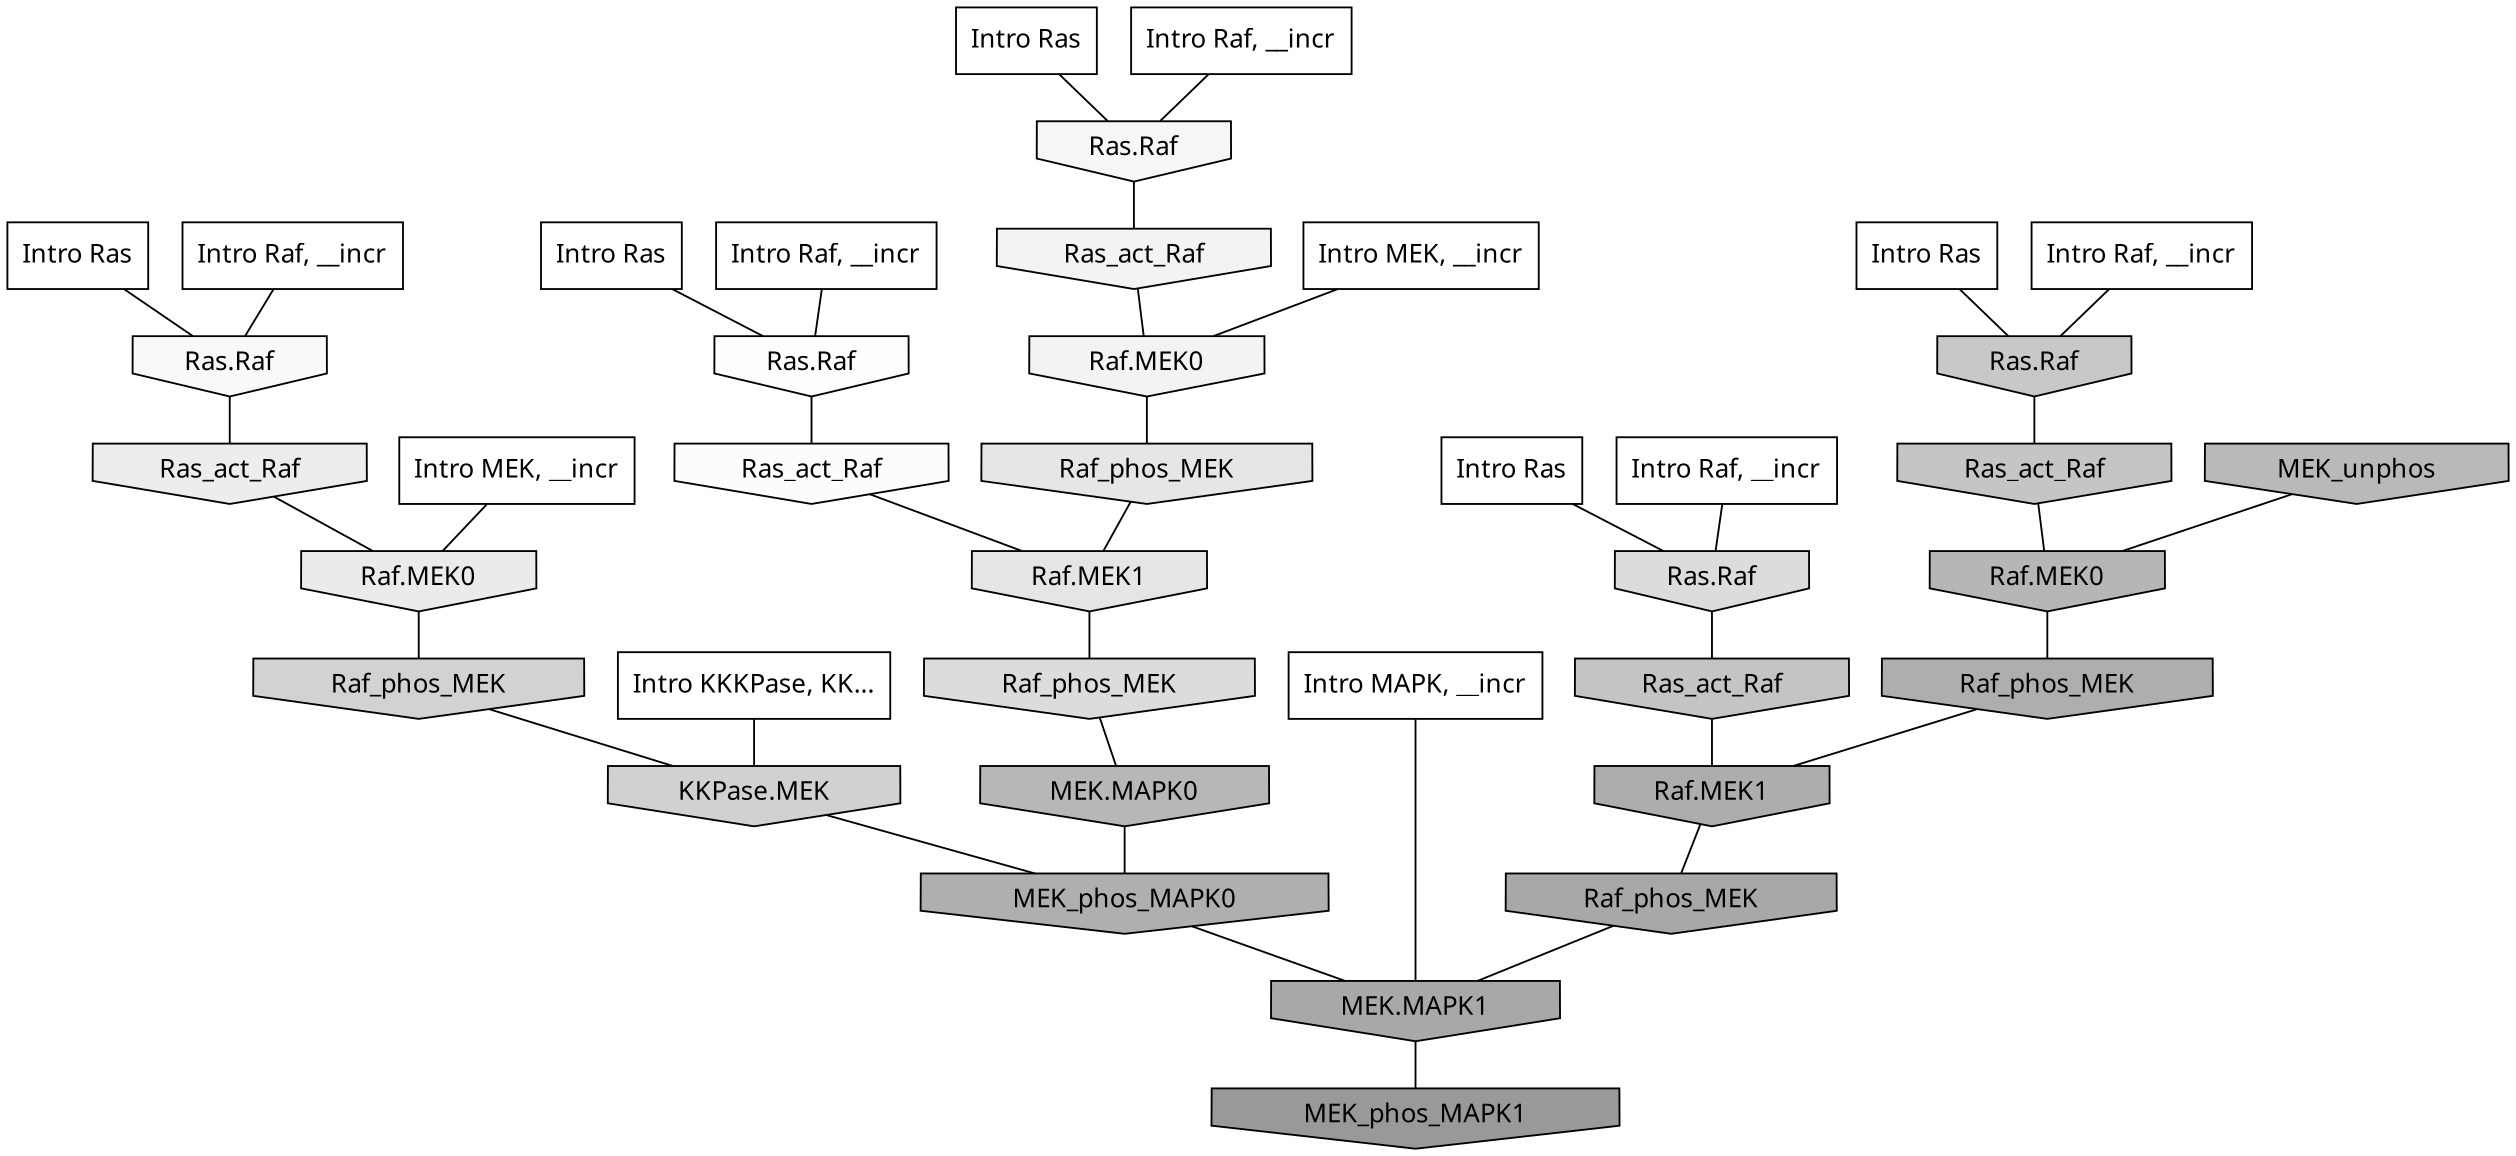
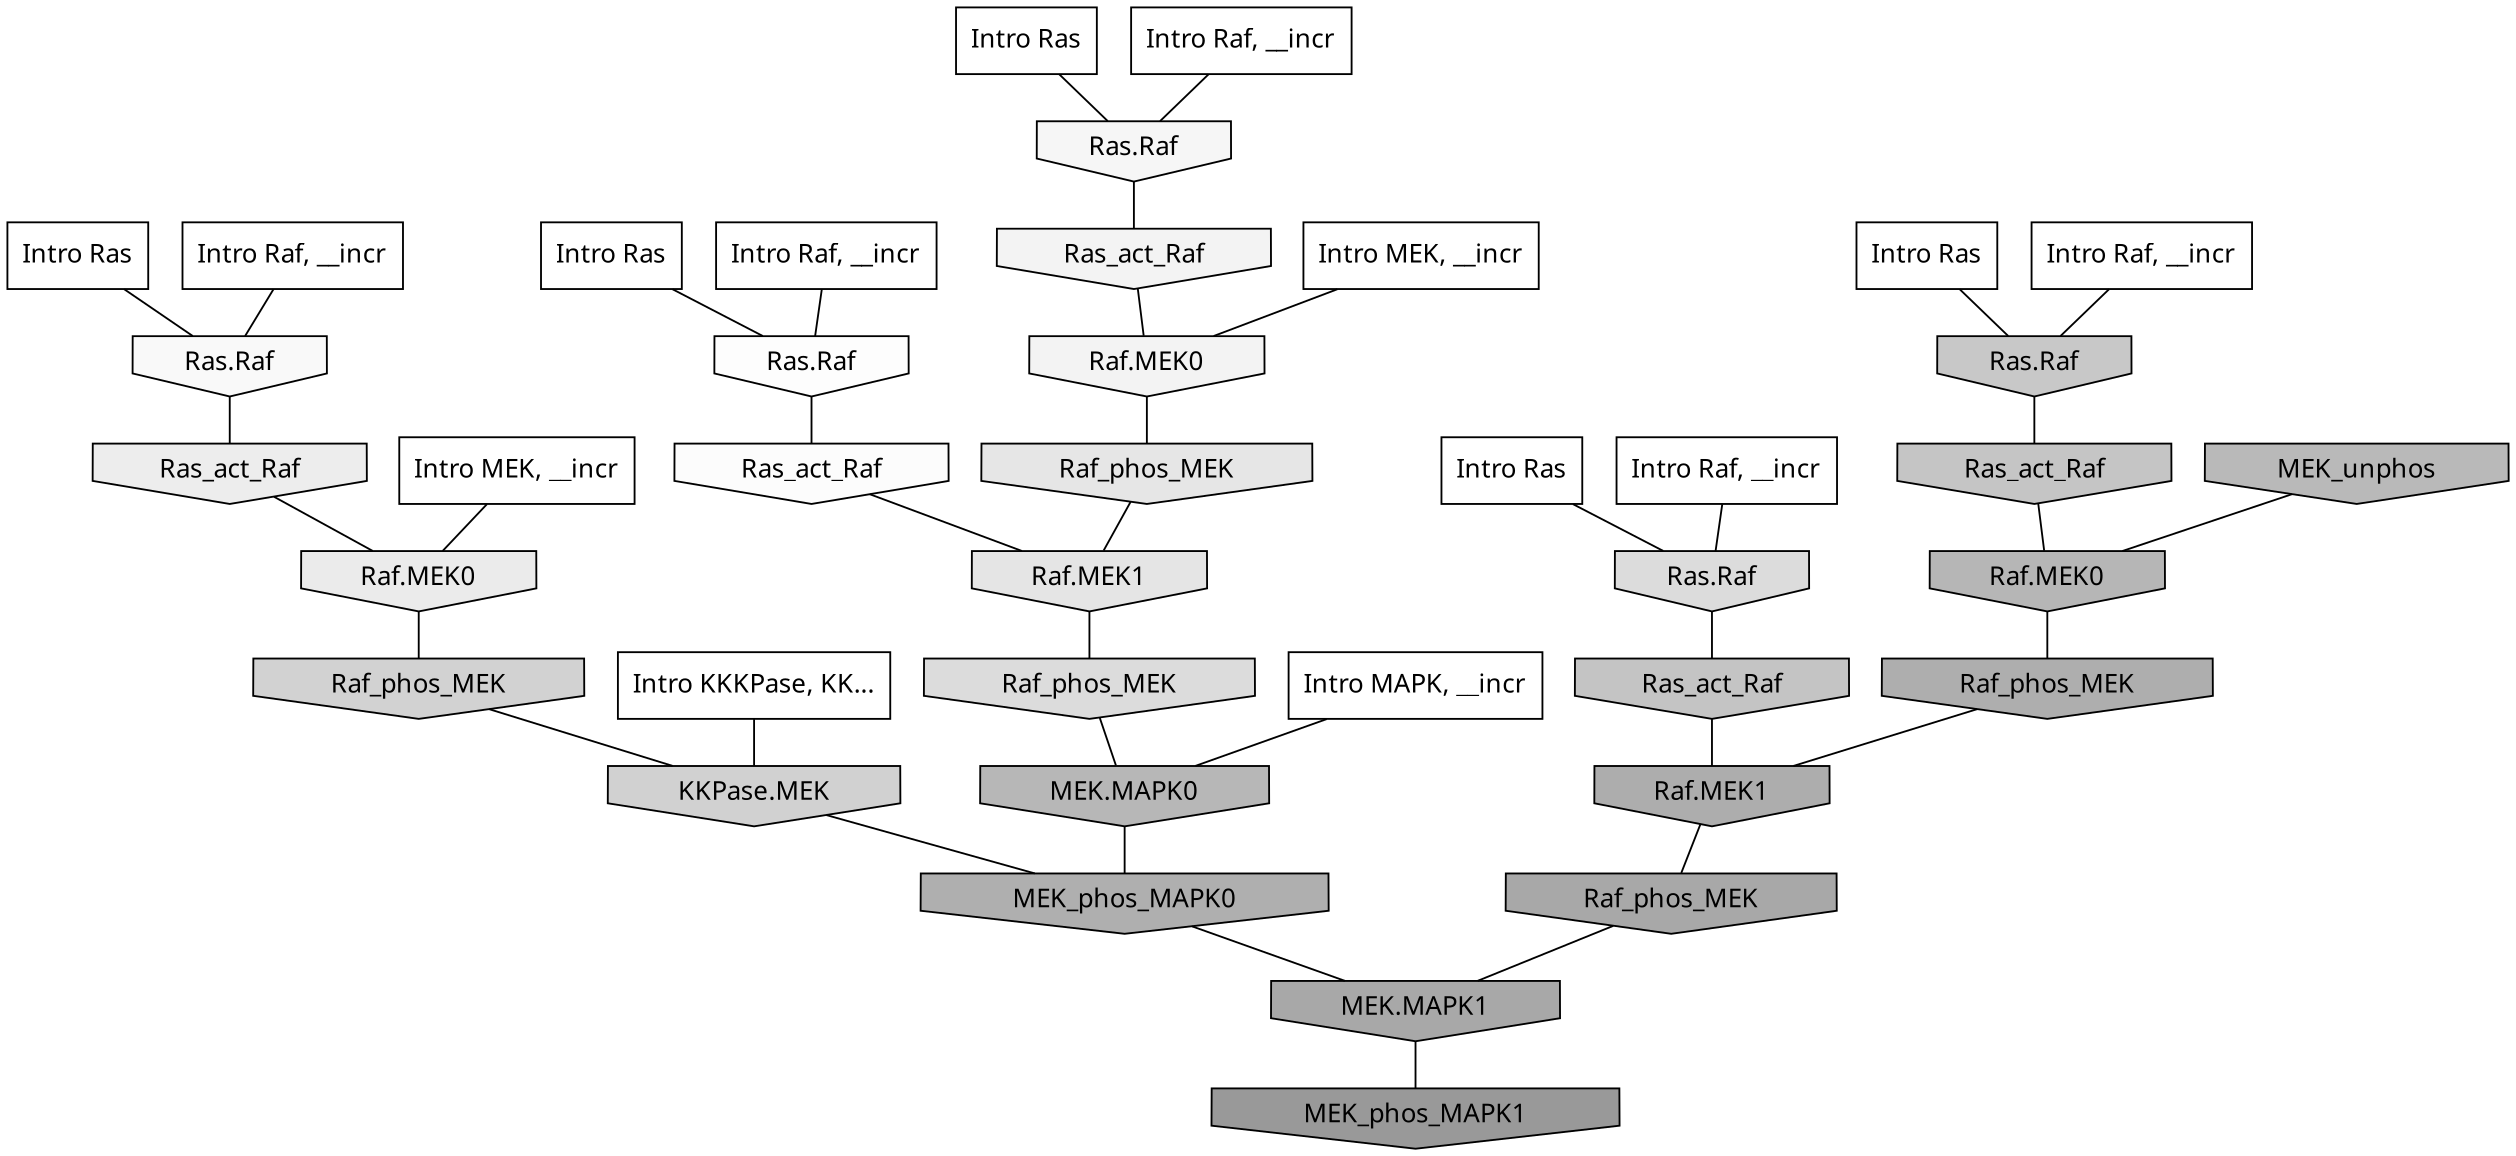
edge "Intro MAPK, __incr" -- "MEK.MAPK1": now "Intro MAPK, __incr" -- "MEK.MAPK0"
